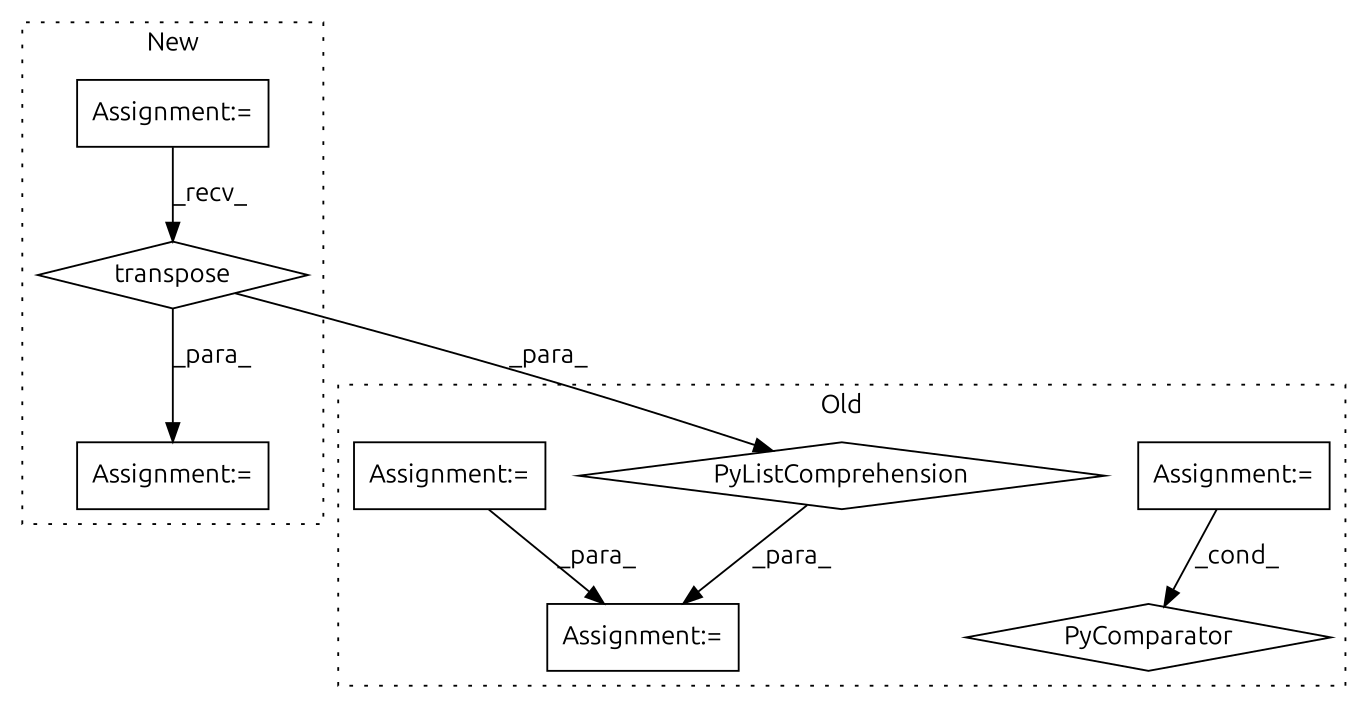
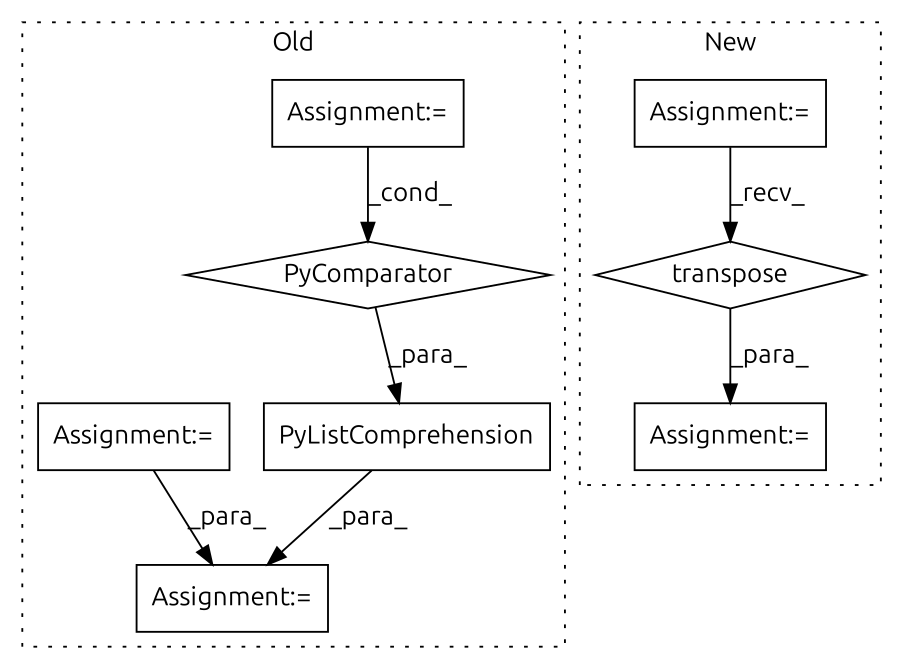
edge "transpose" -> "PyListComprehension": now "PyComparator" -> "PyListComprehension"
node "PyListComprehension": shape diamond -> box
